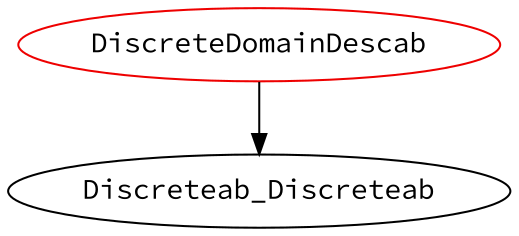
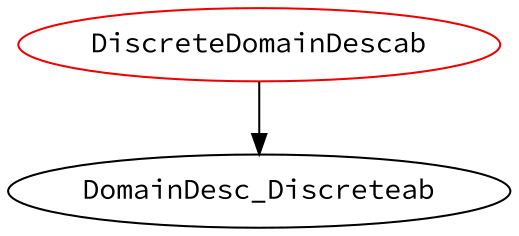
node "Discreteab_Discreteab": label "Discreteab_Discreteab" -> "DomainDesc_Discreteab"
